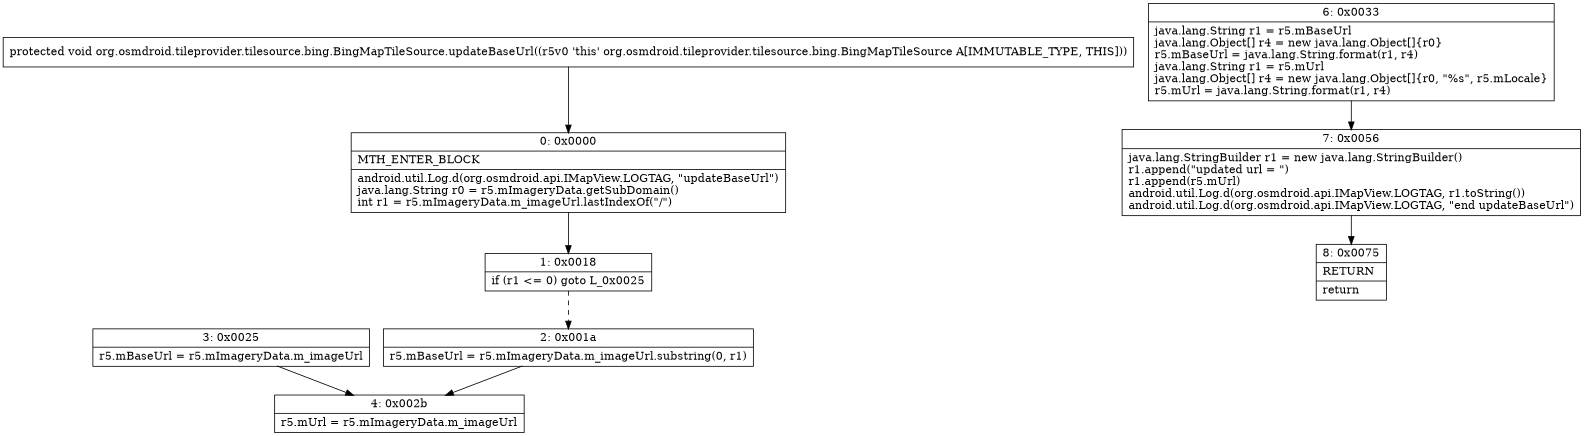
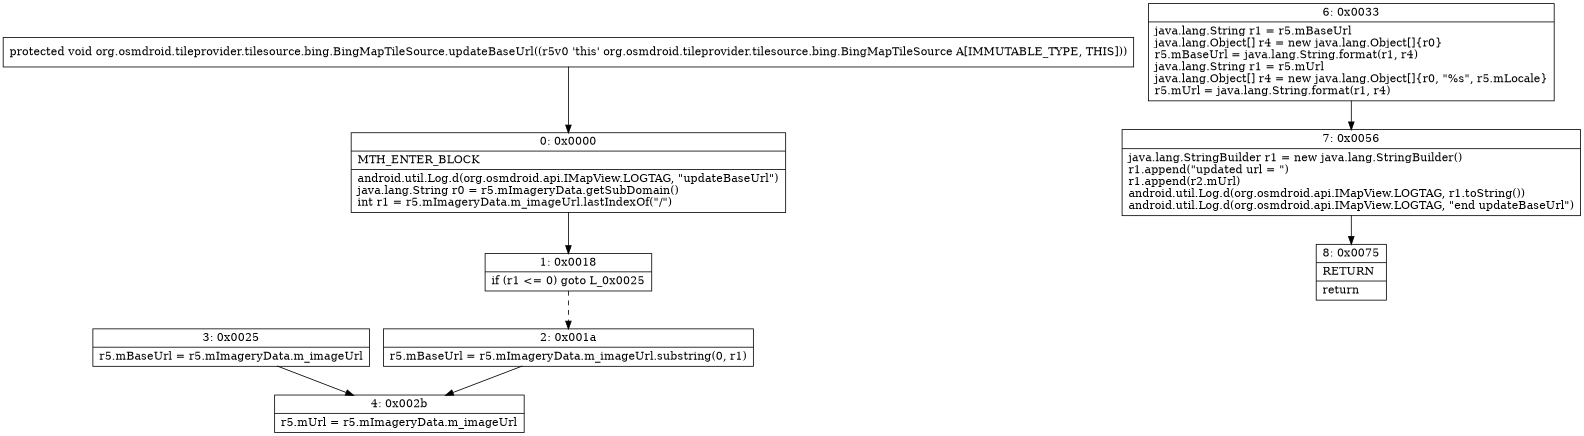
node "7: 0x0056": text "r1.append(r5.mUrl)" -> "r1.append(r2.mUrl)"
